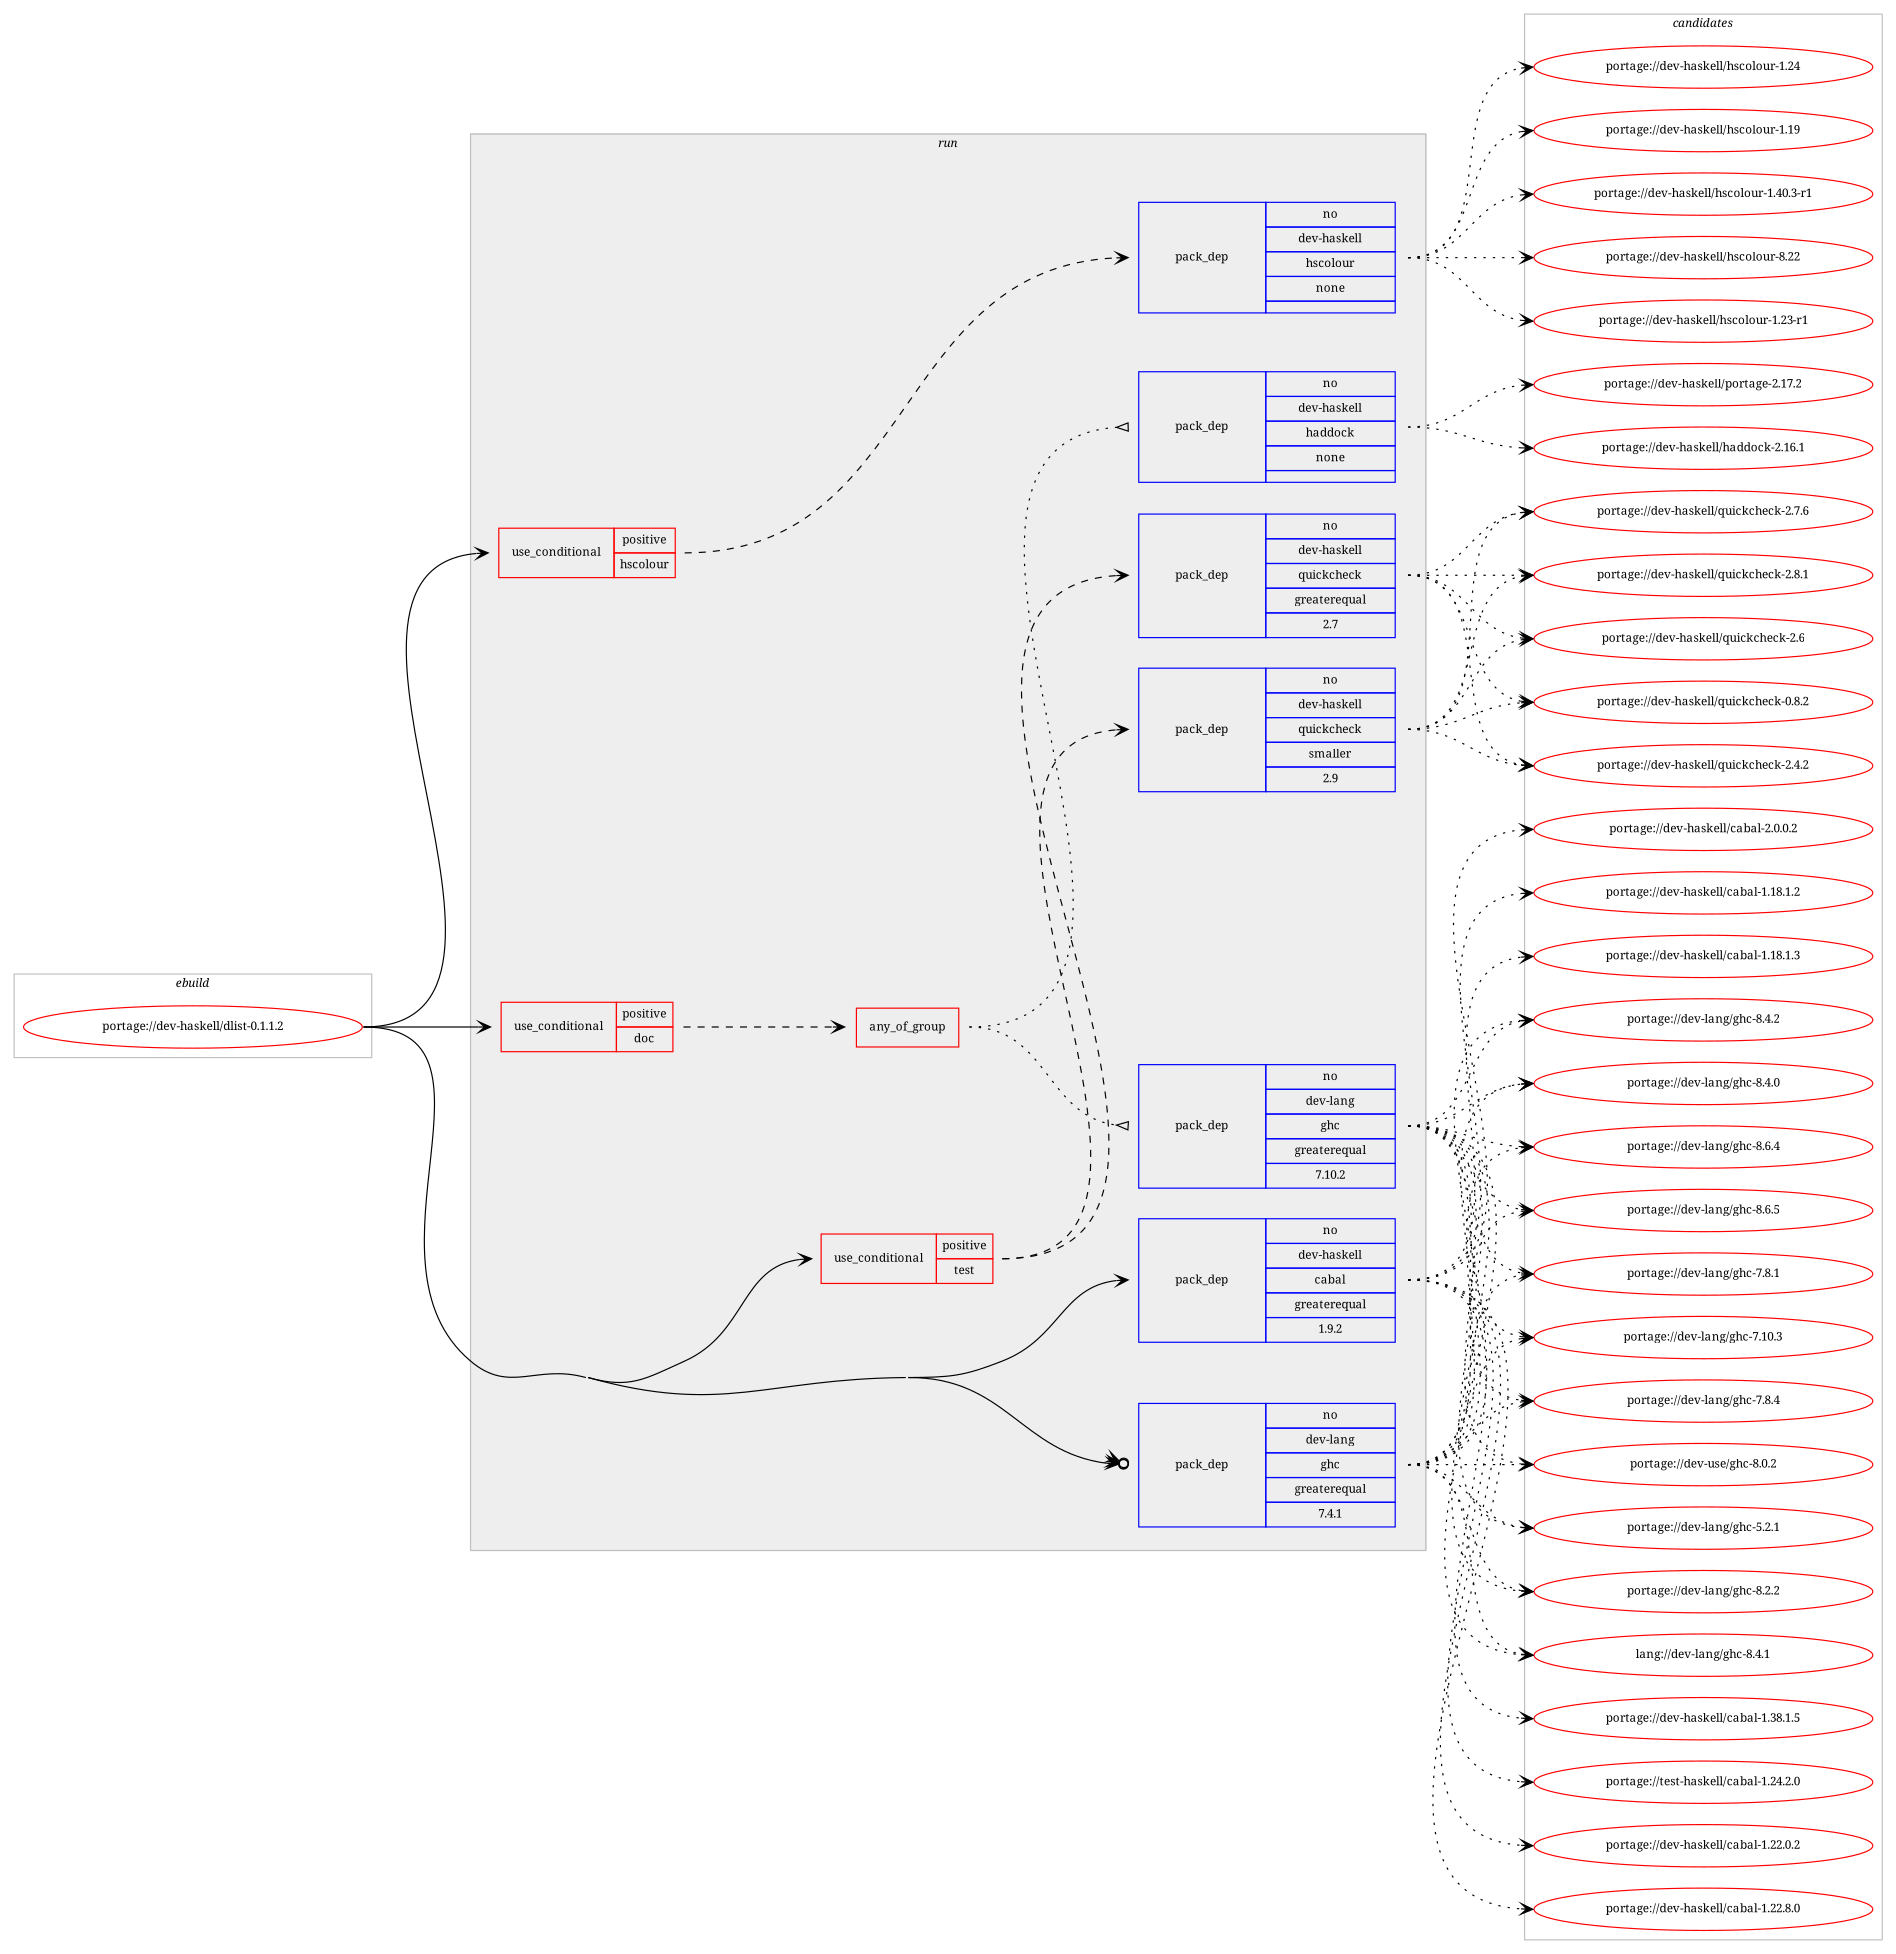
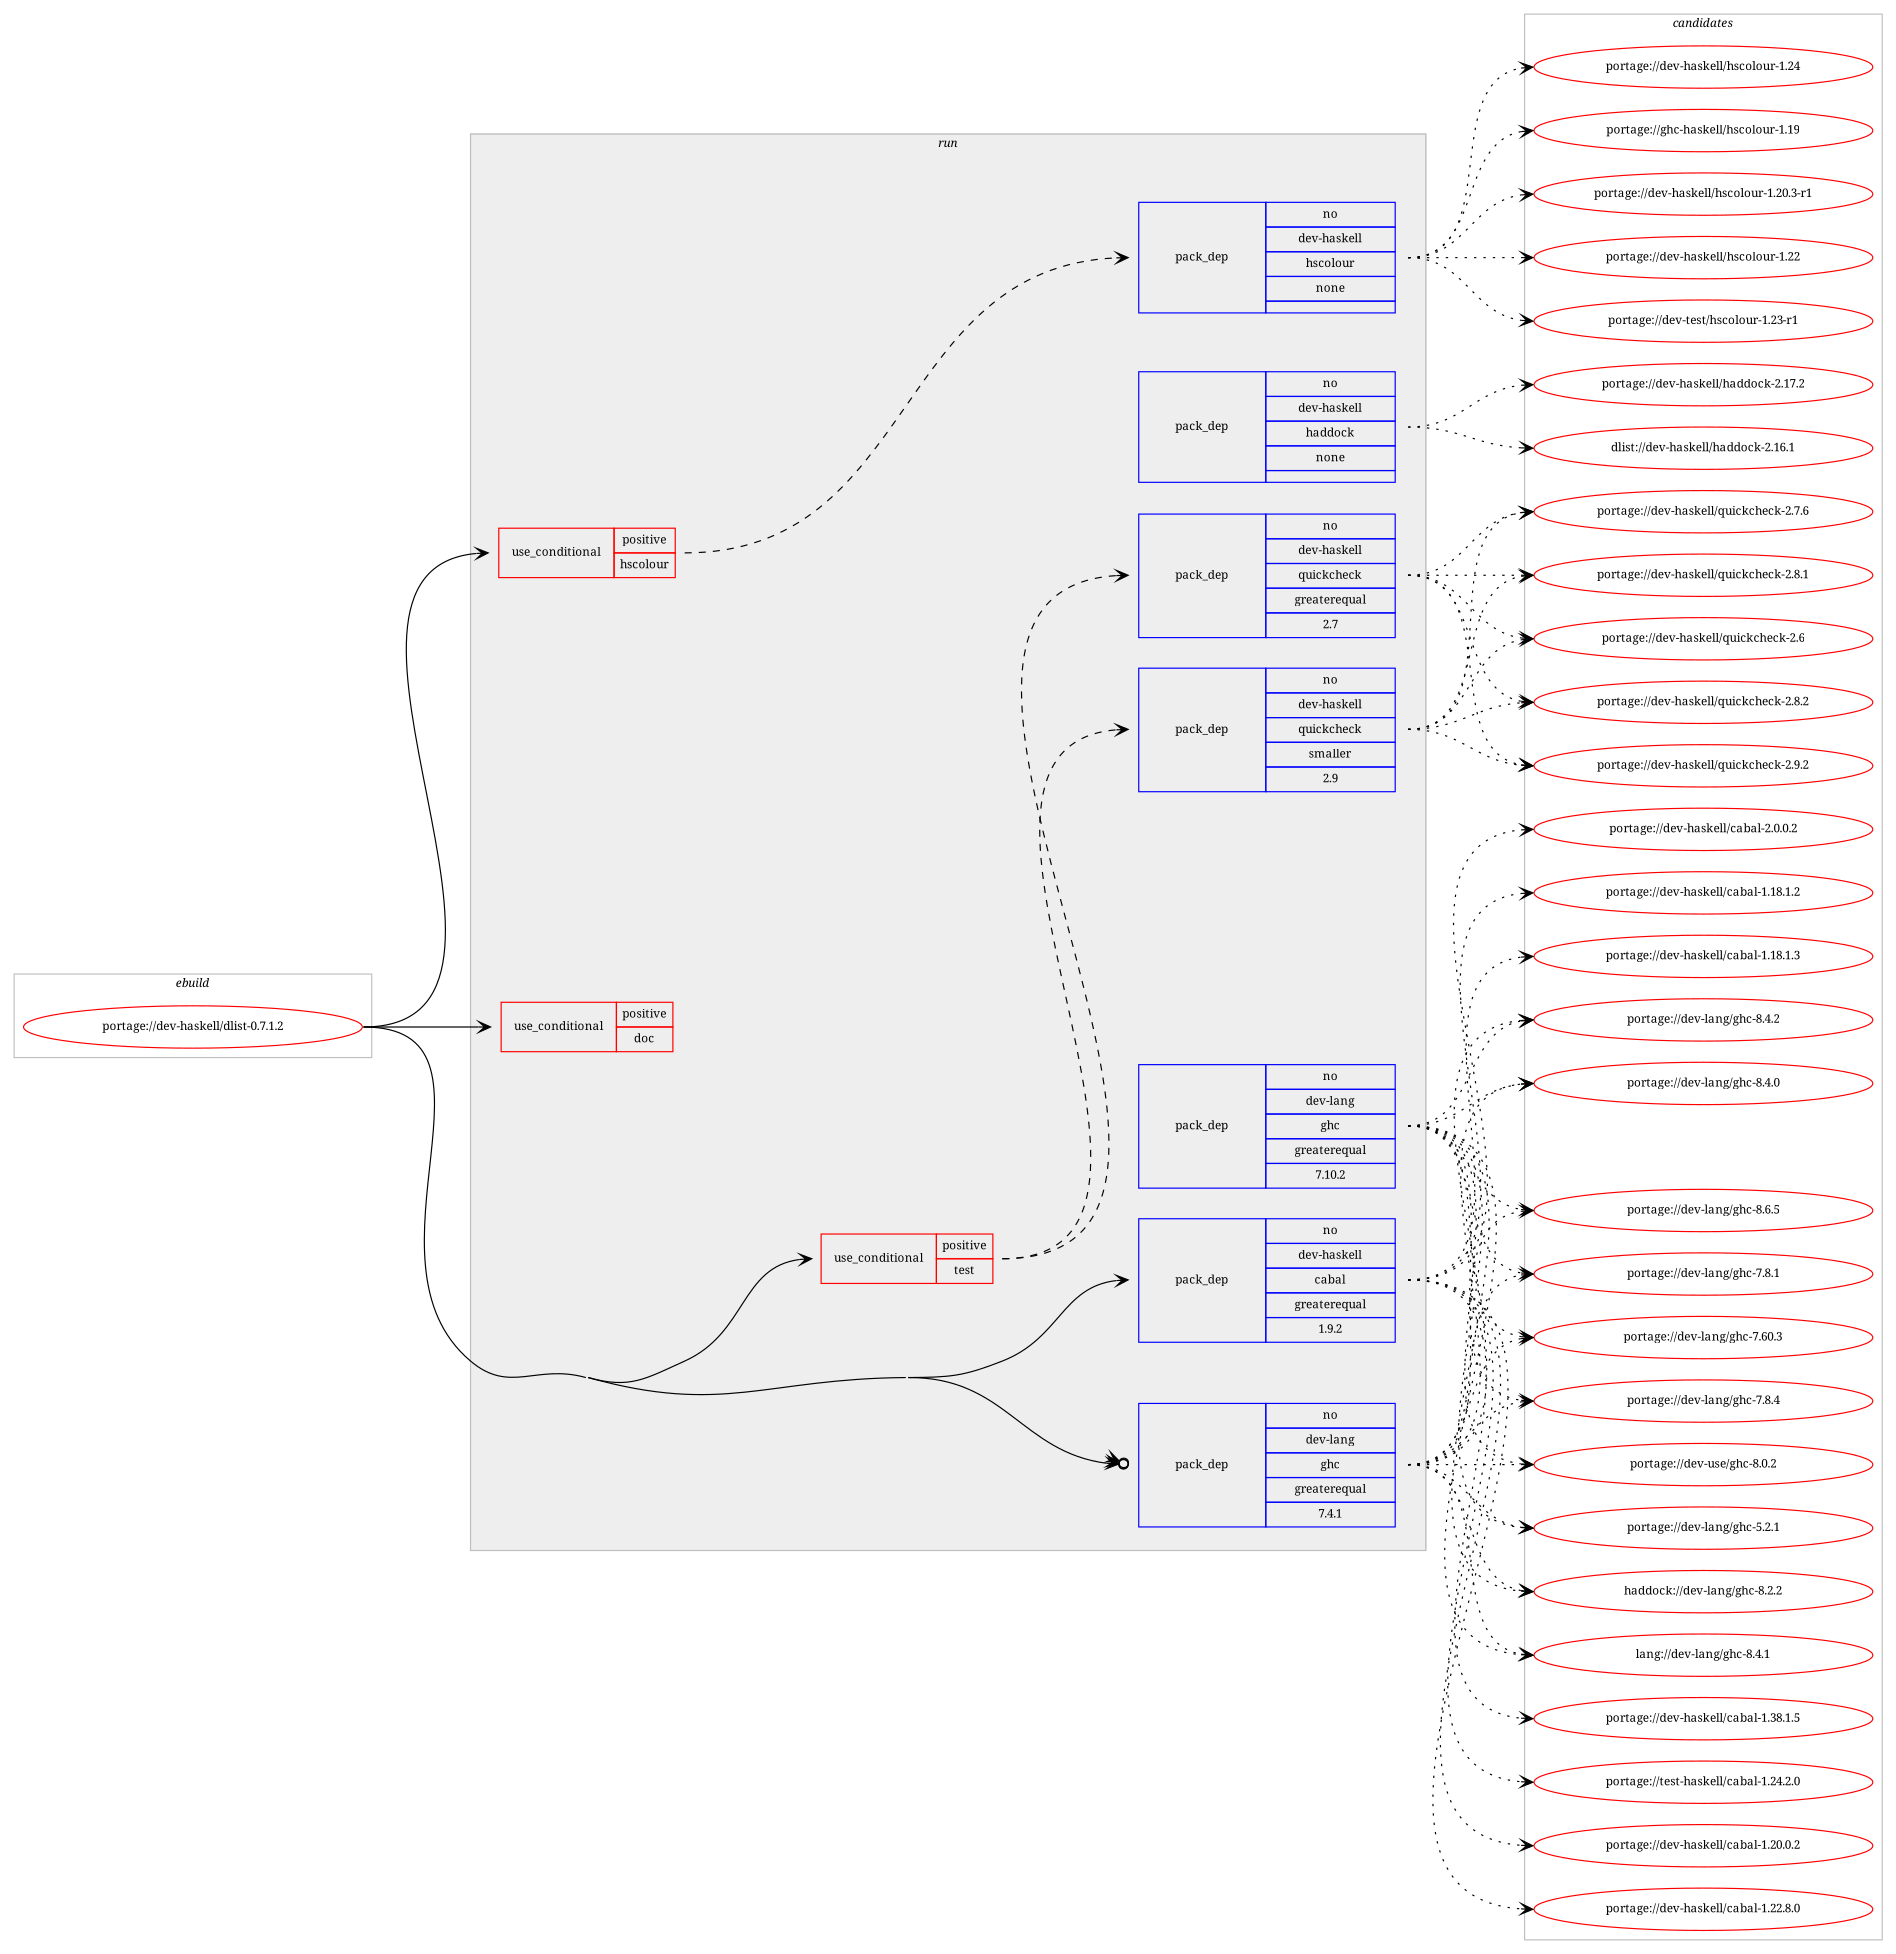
node "portage://dev-haskell/hscolour-1.19": label "portage://dev-haskell/hscolour-1.19" -> "portage://ghc-haskell/hscolour-1.19"
node "portage://dev-haskell/hscolour-1.40.3-r1": label "portage://dev-haskell/hscolour-1.40.3-r1" -> "portage://dev-haskell/hscolour-1.20.3-r1"
node "portage://dev-haskell/hscolour-8.22": label "portage://dev-haskell/hscolour-8.22" -> "portage://dev-haskell/hscolour-1.22"
node "portage://dev-haskell/hscolour-1.23-r1": label "portage://dev-haskell/hscolour-1.23-r1" -> "portage://dev-test/hscolour-1.23-r1"
node "portage://dev-haskell/portage-2.17.2": label "portage://dev-haskell/portage-2.17.2" -> "portage://dev-haskell/haddock-2.17.2"
node "portage://dev-haskell/haddock-2.16.1": label "portage://dev-haskell/haddock-2.16.1" -> "dlist://dev-haskell/haddock-2.16.1"
node "portage://dev-haskell/quickcheck-0.8.2": label "portage://dev-haskell/quickcheck-0.8.2" -> "portage://dev-haskell/quickcheck-2.8.2"
node "portage://dev-haskell/quickcheck-2.4.2": label "portage://dev-haskell/quickcheck-2.4.2" -> "portage://dev-haskell/quickcheck-2.9.2"
node "portage://dev-haskell/dlist-0.1.1.2": label "portage://dev-haskell/dlist-0.1.1.2" -> "portage://dev-haskell/dlist-0.7.1.2"
node "any_of_group": removed
node "portage://dev-lang/ghc-8.6.4": removed
node "portage://dev-lang/ghc-7.10.3": label "portage://dev-lang/ghc-7.10.3" -> "portage://dev-lang/ghc-7.60.3"
node "portage://dev-lang/ghc-8.2.2": label "portage://dev-lang/ghc-8.2.2" -> "haddock://dev-lang/ghc-8.2.2"
node "portage://dev-haskell/cabal-1.22.0.2": label "portage://dev-haskell/cabal-1.22.0.2" -> "portage://dev-haskell/cabal-1.20.0.2"
